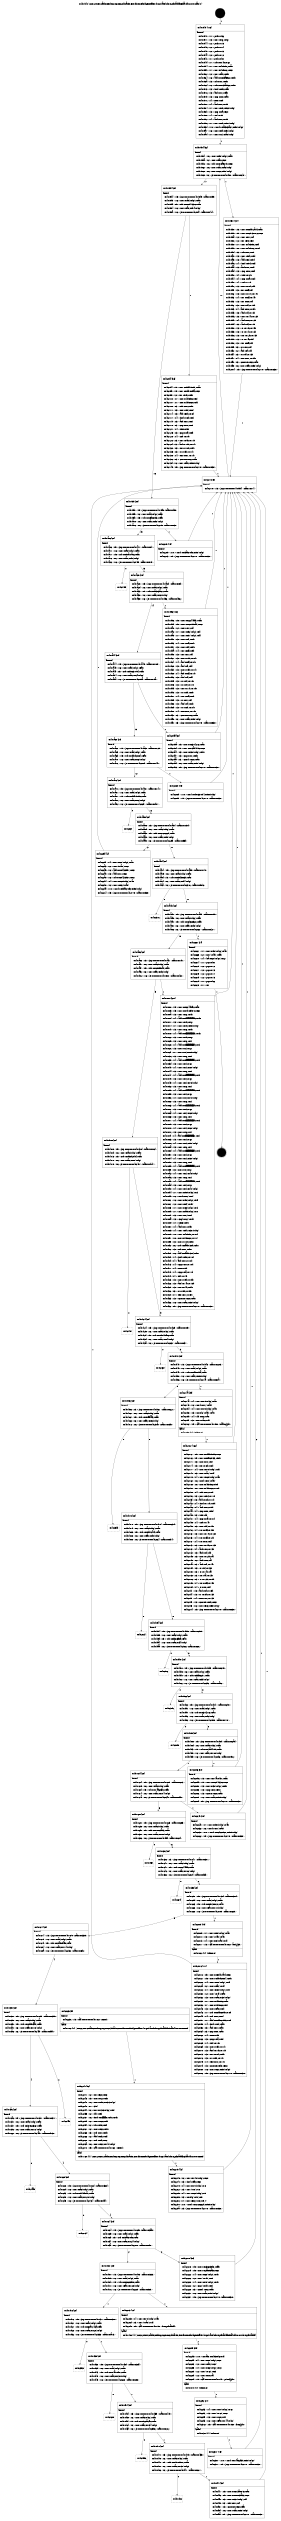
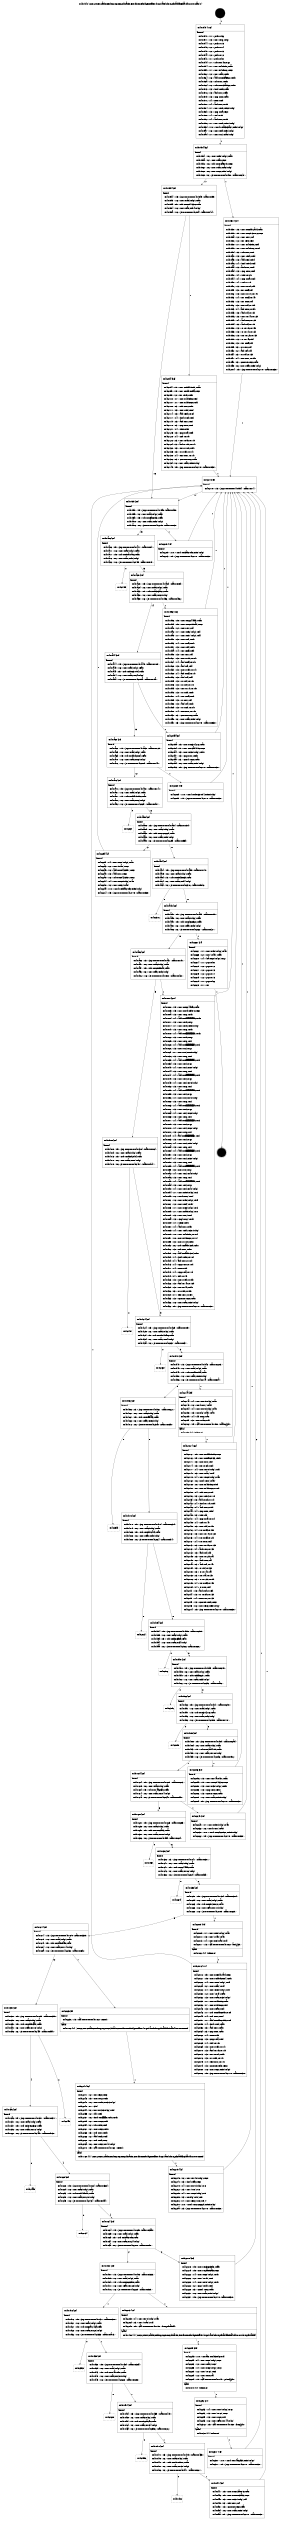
edge "0x40277e [5]" -> "0x4019b4 [32]": now "0x40277e [5]" -> "0x4019f0 [28]"
edge "0x401c74 [28]" -> "0x401c90 [28]": label " 4" -> " 12"
edge "0x401c74 [28]" -> "0x40223c [5]": added, label "1"
